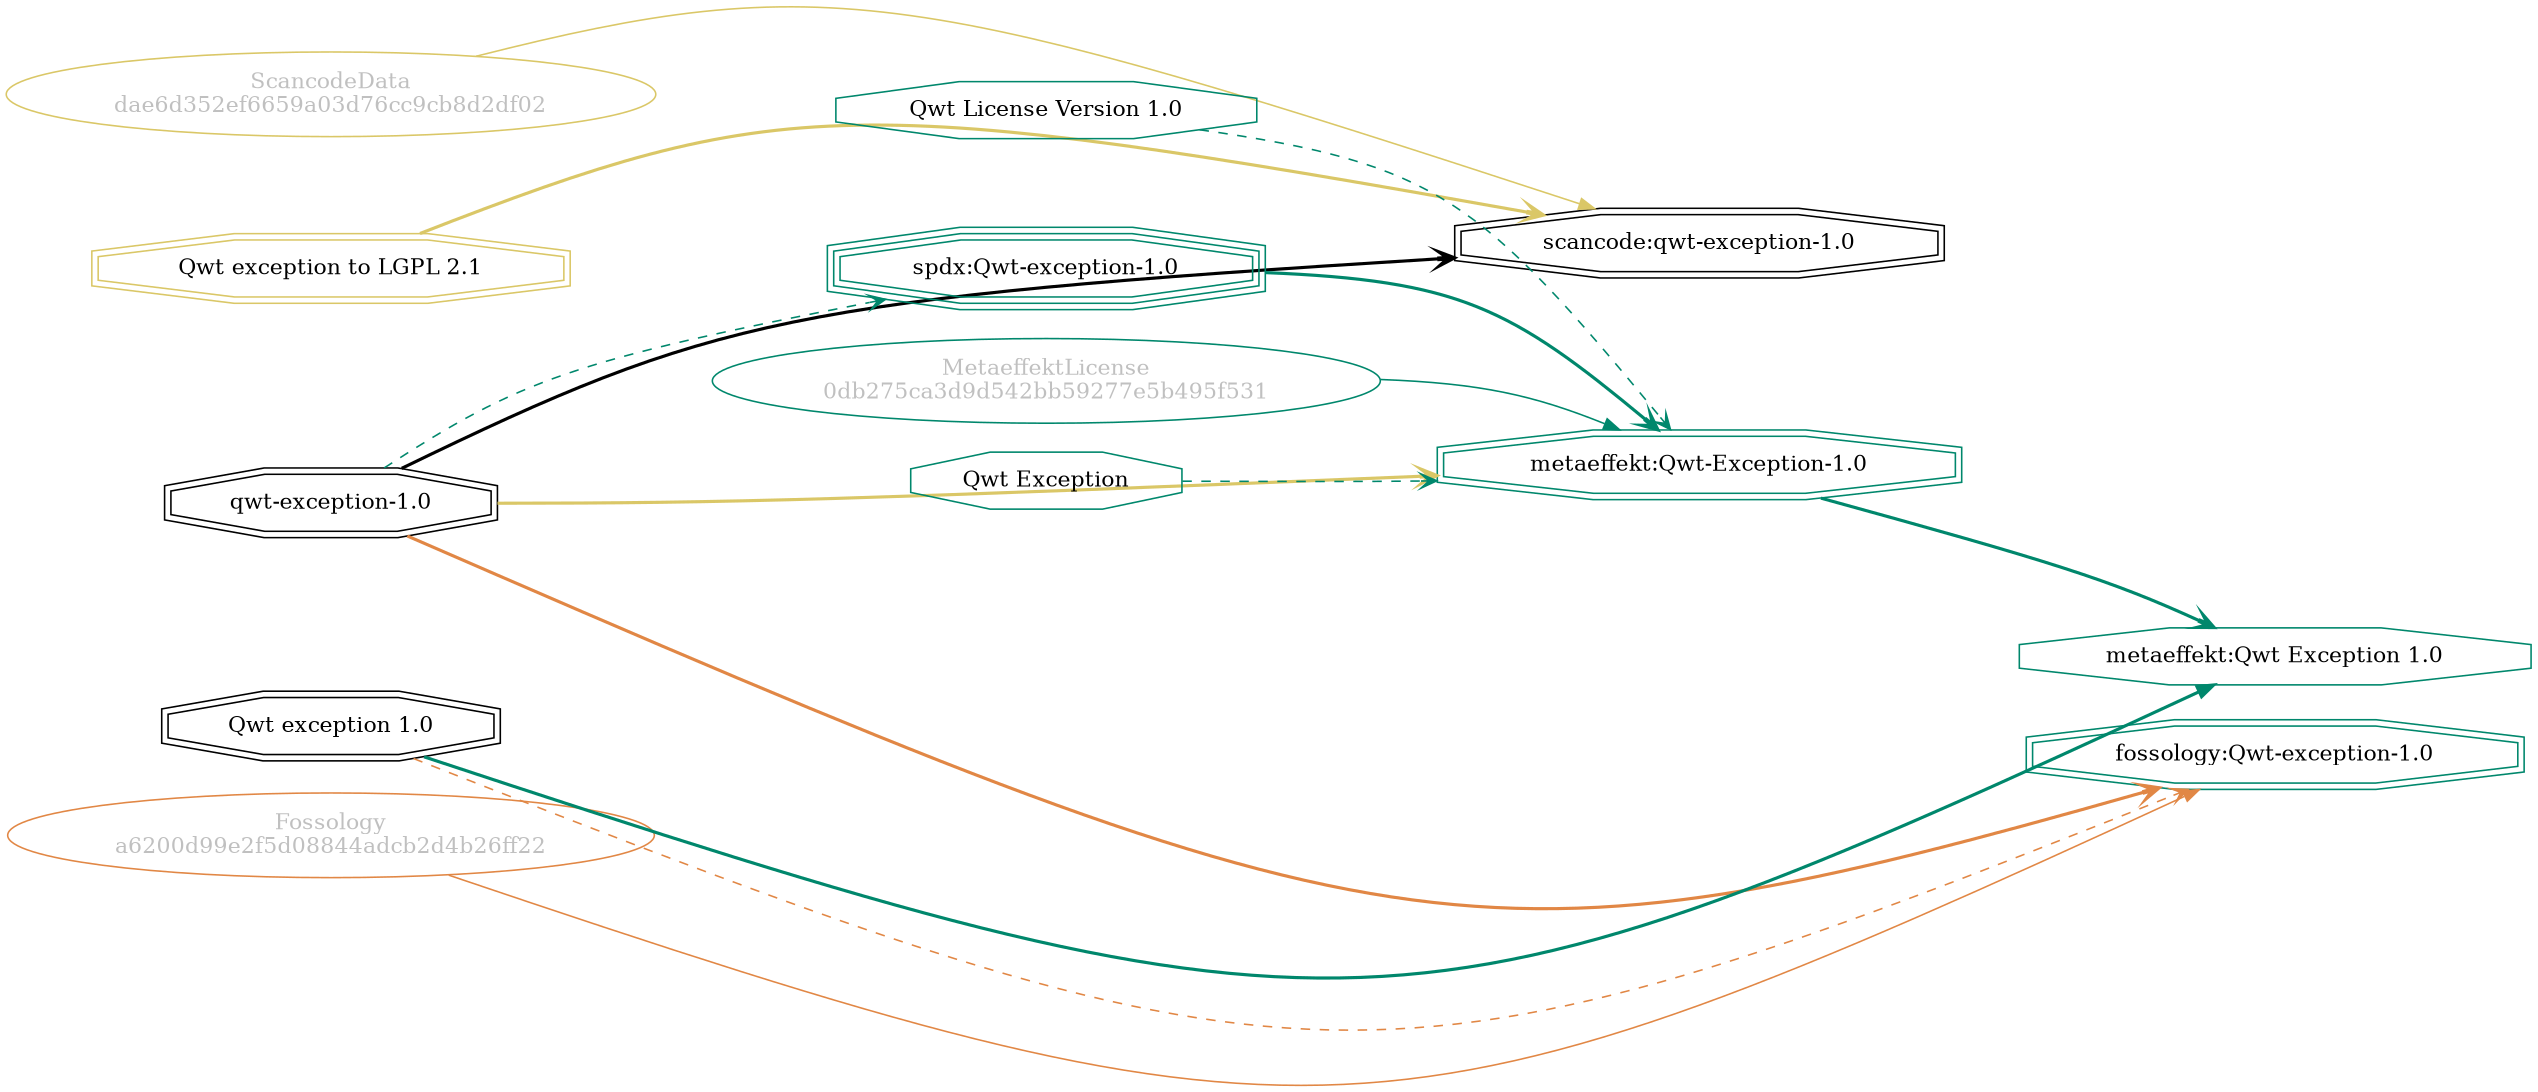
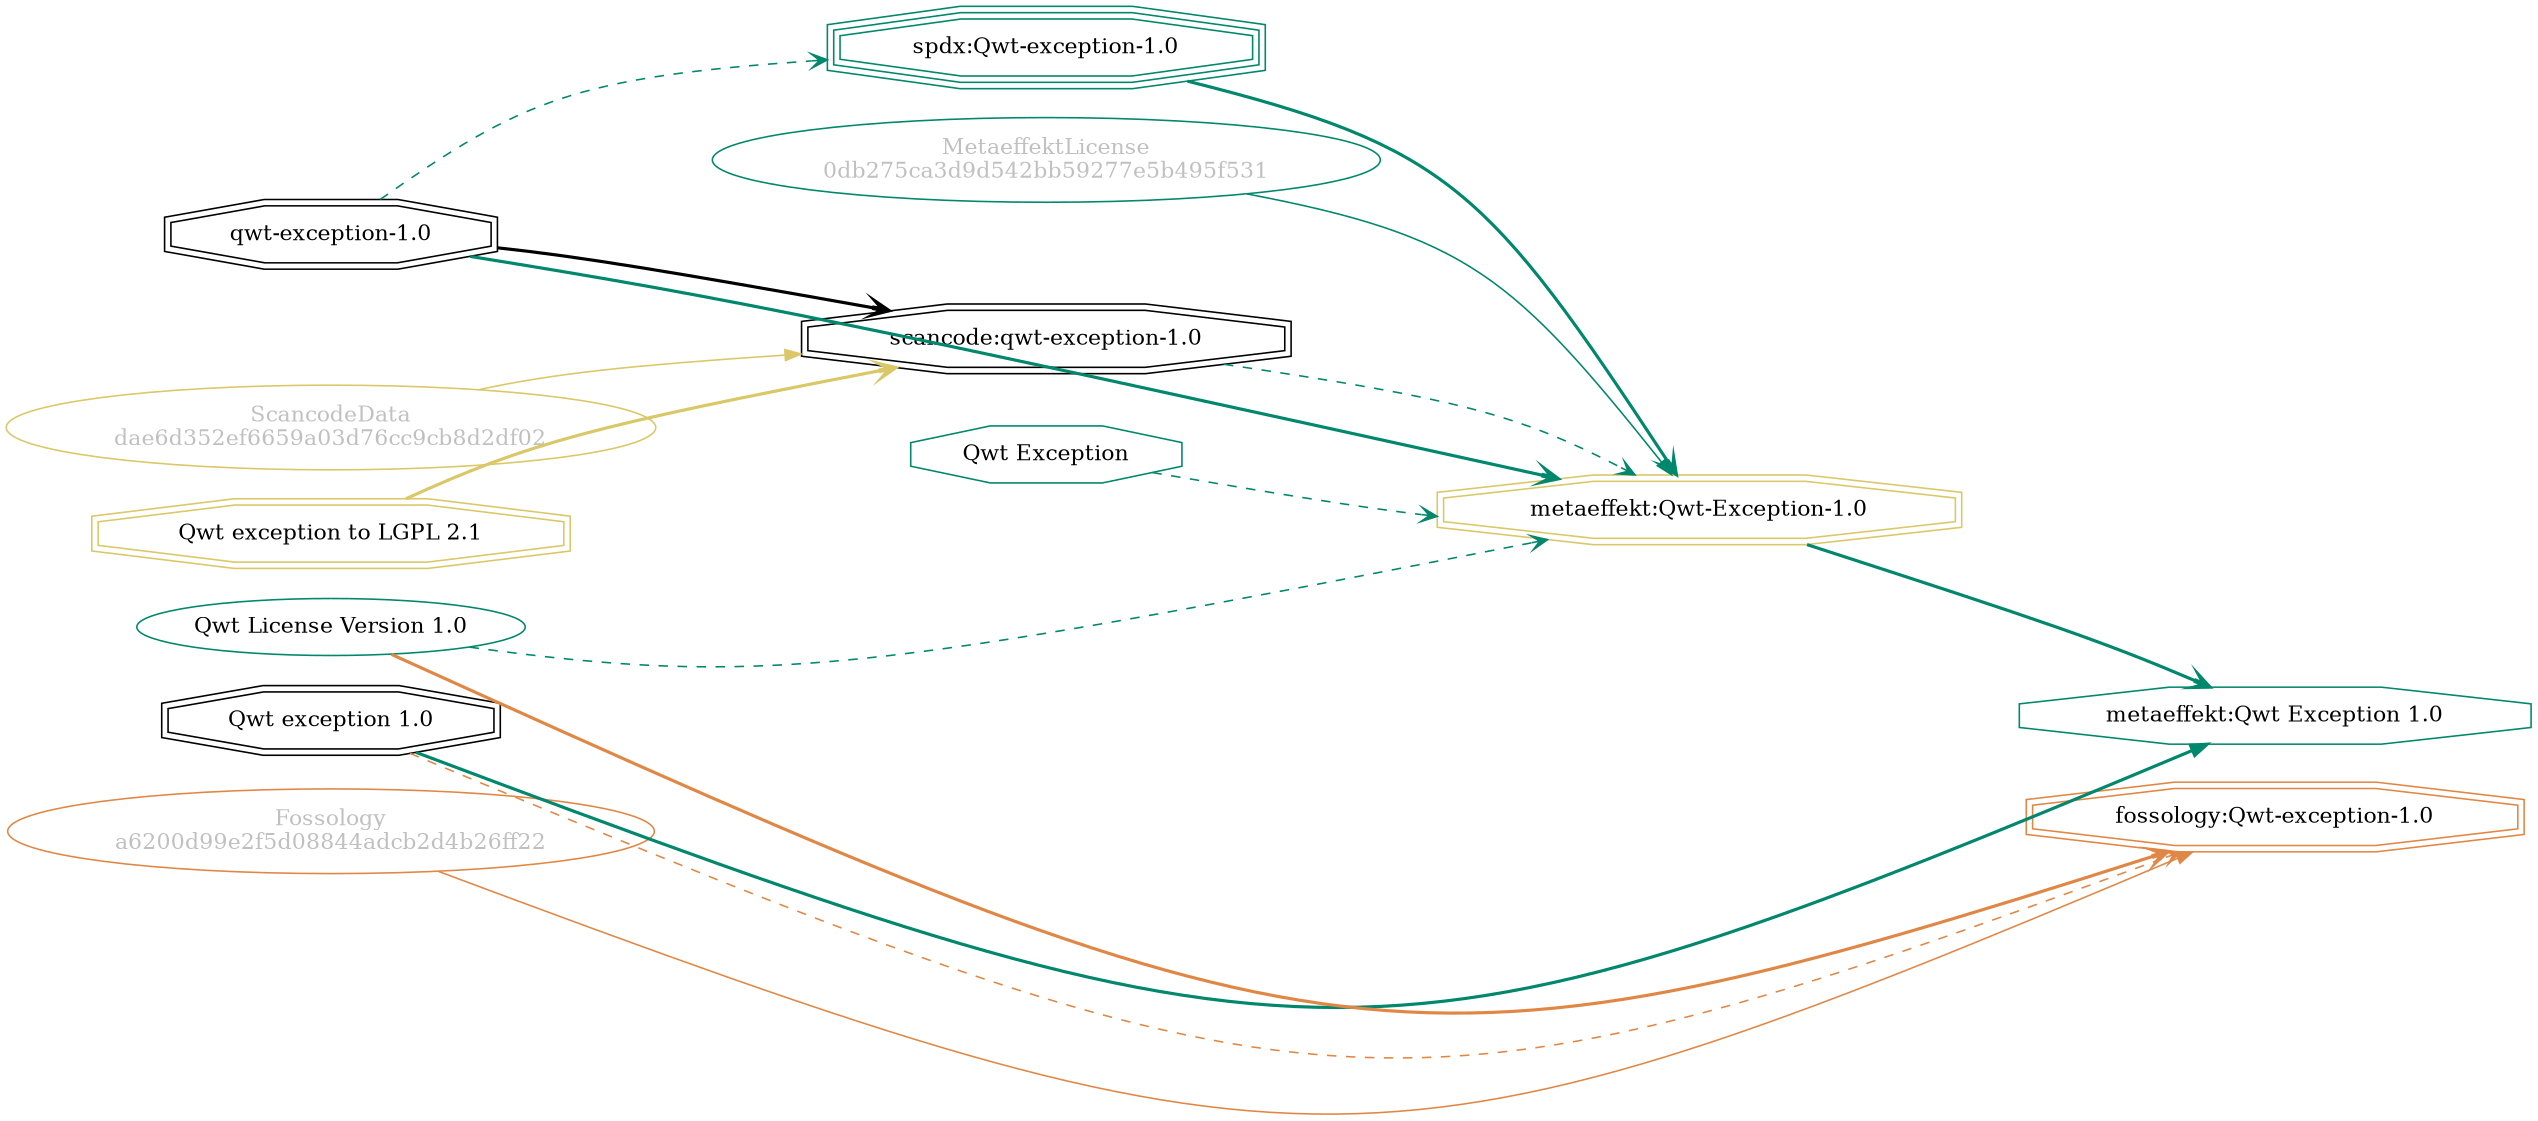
node "Qwt License Version 1.0": shape octagon -> ellipse
edge "scancode:qwt-exception-1.0" -> "metaeffekt:Qwt-Exception-1.0": added
node "metaeffekt:Qwt-Exception-1.0": color #00876c -> #dac767
edge "qwt-exception-1.0" -> "metaeffekt:Qwt-Exception-1.0": color #dac767 -> #00876c
node "fossology:Qwt-exception-1.0": color #00876c -> #e18745
edge "qwt-exception-1.0" -> "fossology:Qwt-exception-1.0": now "Qwt License Version 1.0" -> "fossology:Qwt-exception-1.0"
